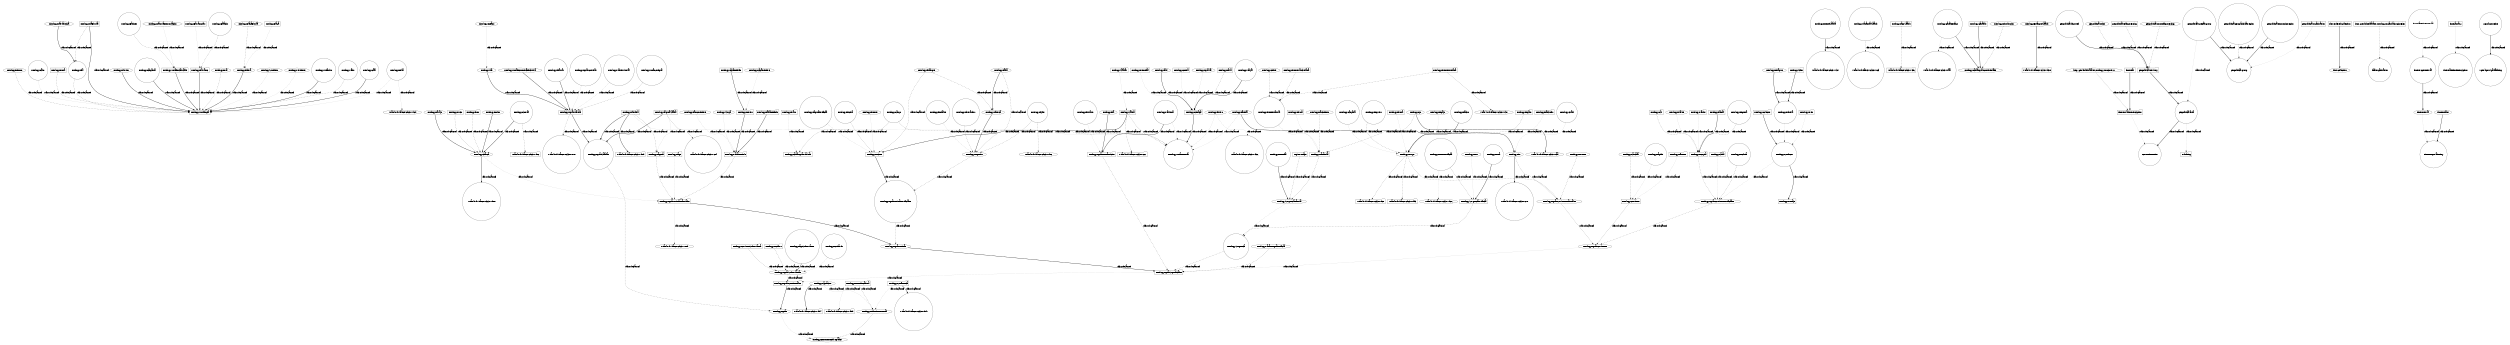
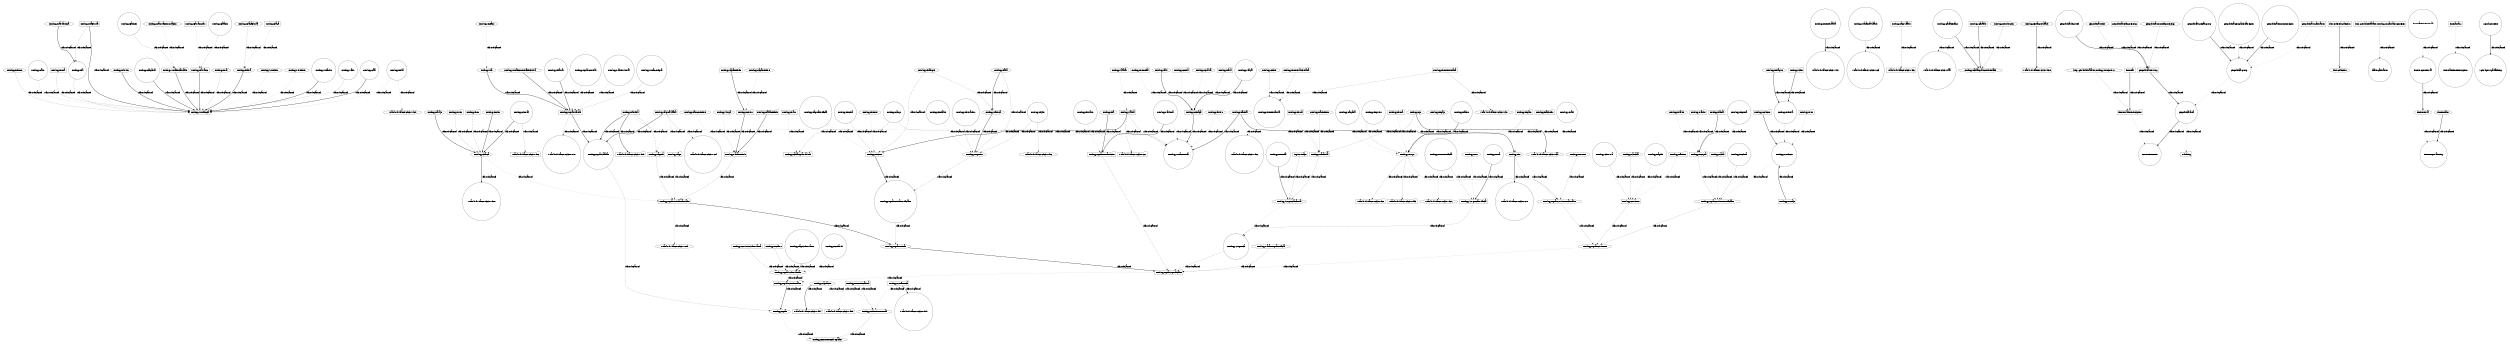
edge "geopolitical:special_group" -> "geopolitical:area": now "geopolitical:group" -> "geopolitical:area"
node "ontology:Caz": removed
edge "ontology:Rambla" -> "ontology:ZonaHumeda": style dotted -> bold
node "ontology:Chorrera": added
edge "ontology:Conducto" -> "ontology:Drenaje": reversed
